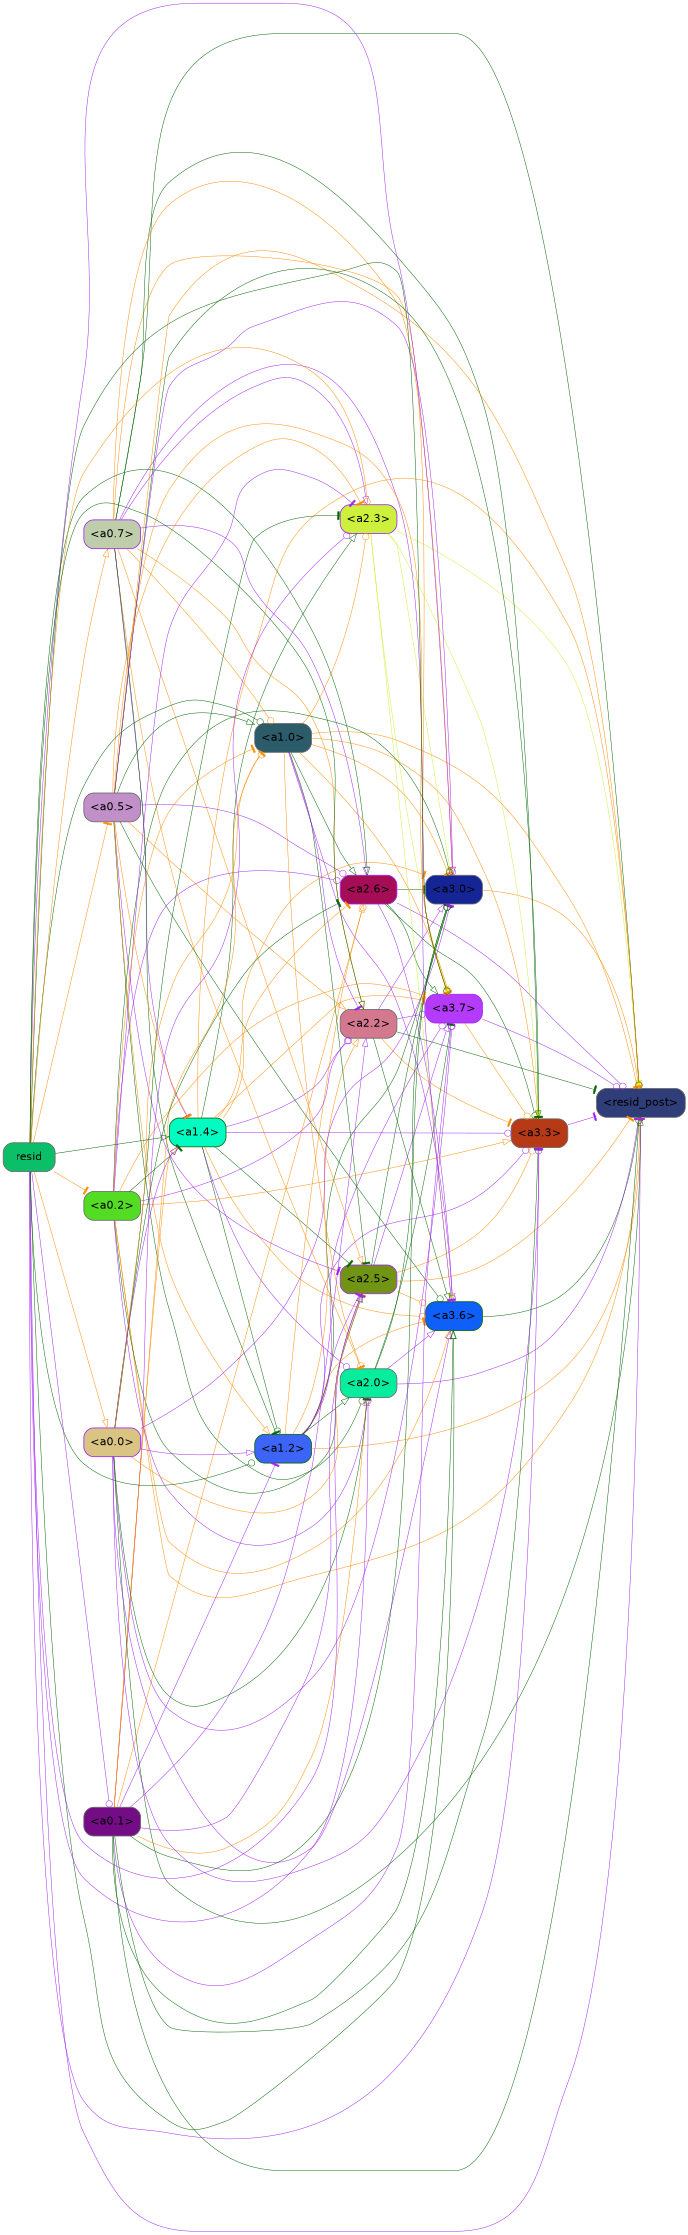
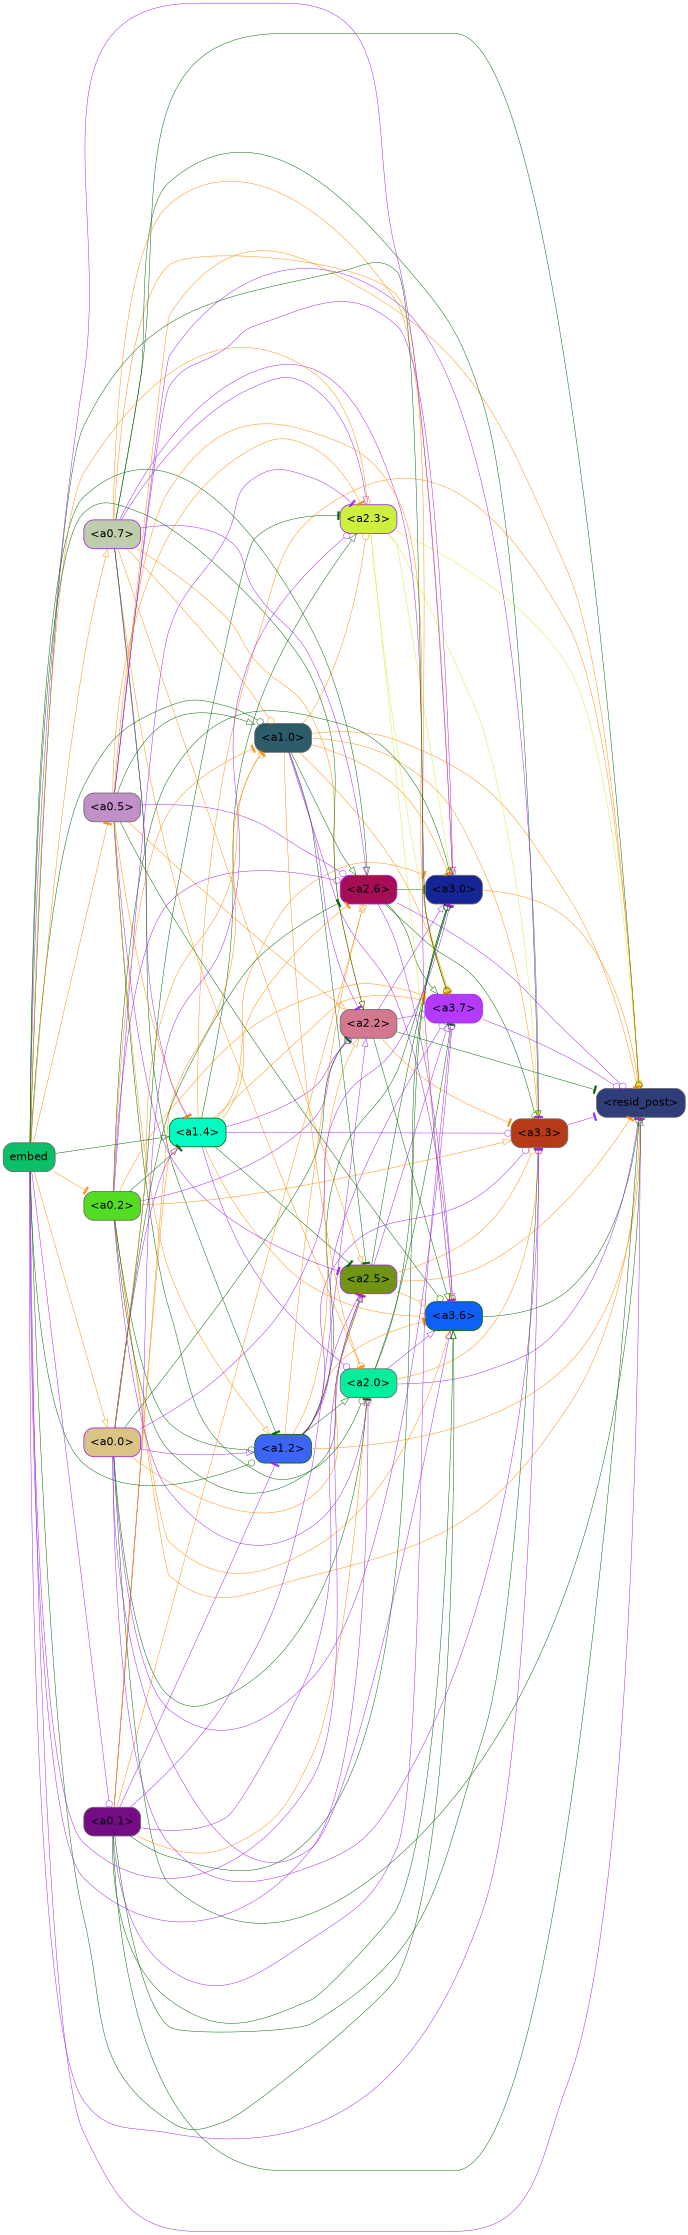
edge "<a0.5>" -> "<a3.3>": color darkgreen -> purple
edge "<a3.7>" -> "<a3.3>": now "<a2.0>" -> "<a3.3>"
node "resid": label "resid" -> "embed"
edge "<a0.0>" -> "<a2.2>": added
edge "<a1.4>" -> "<a1.2>": now "<a0.2>" -> "<a1.2>"
